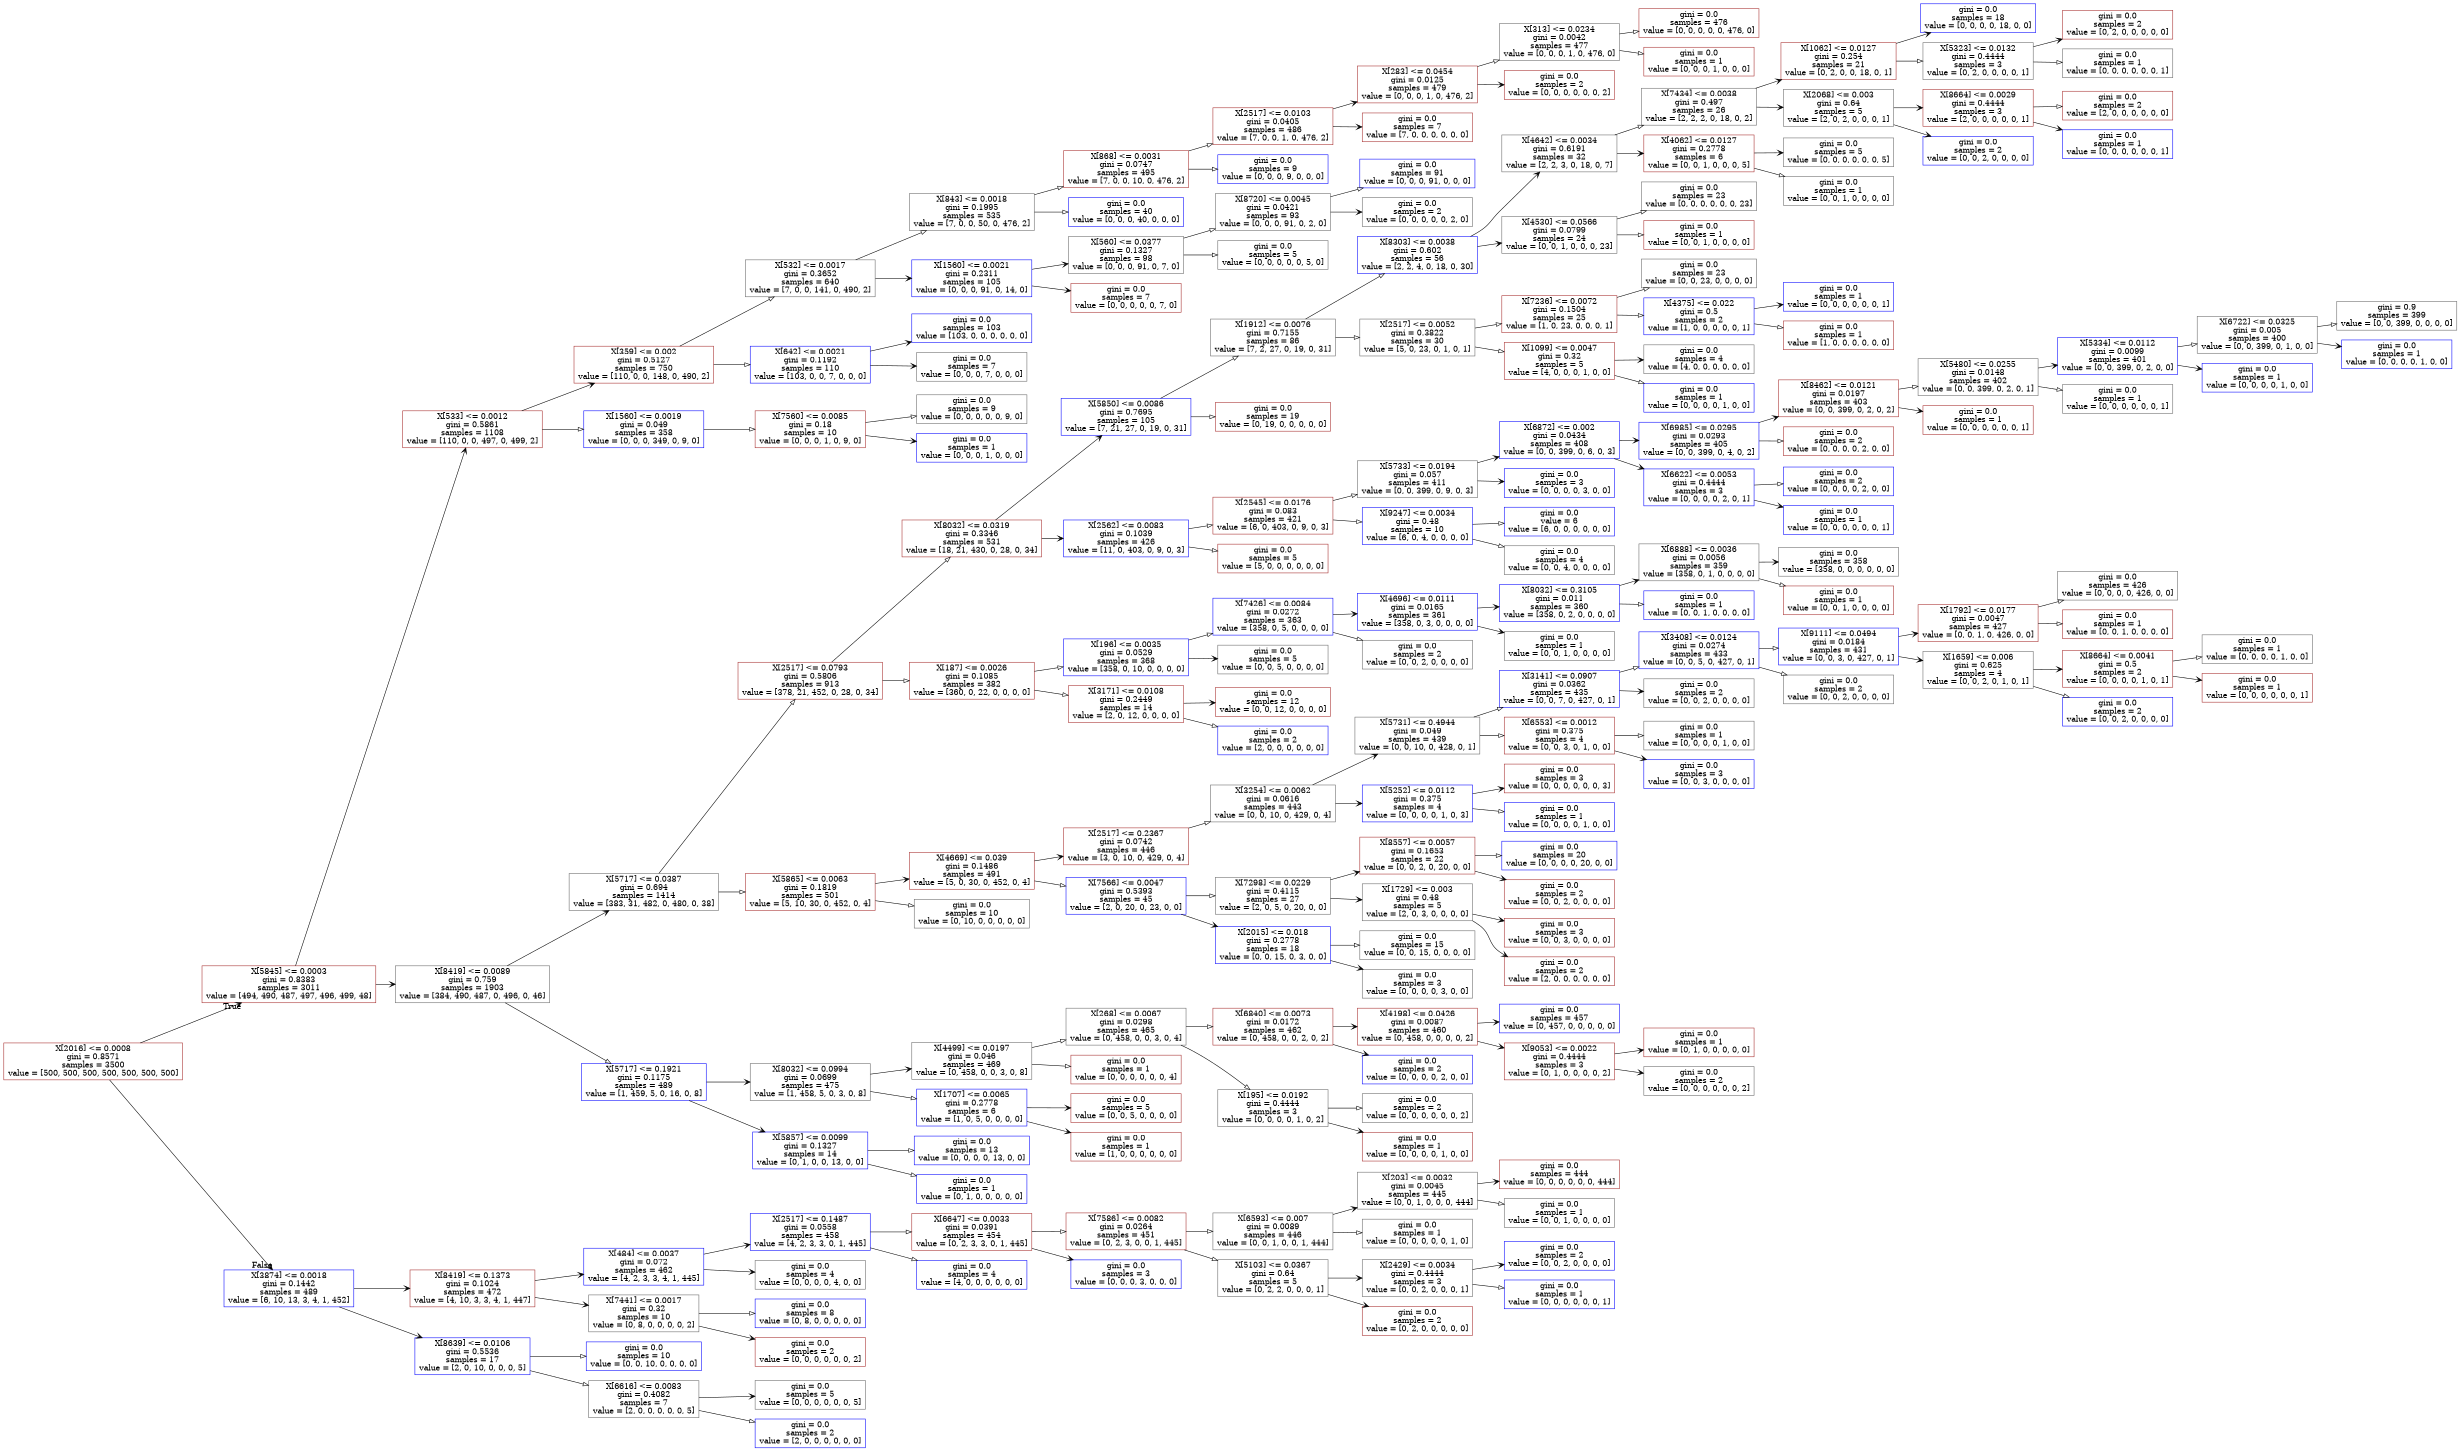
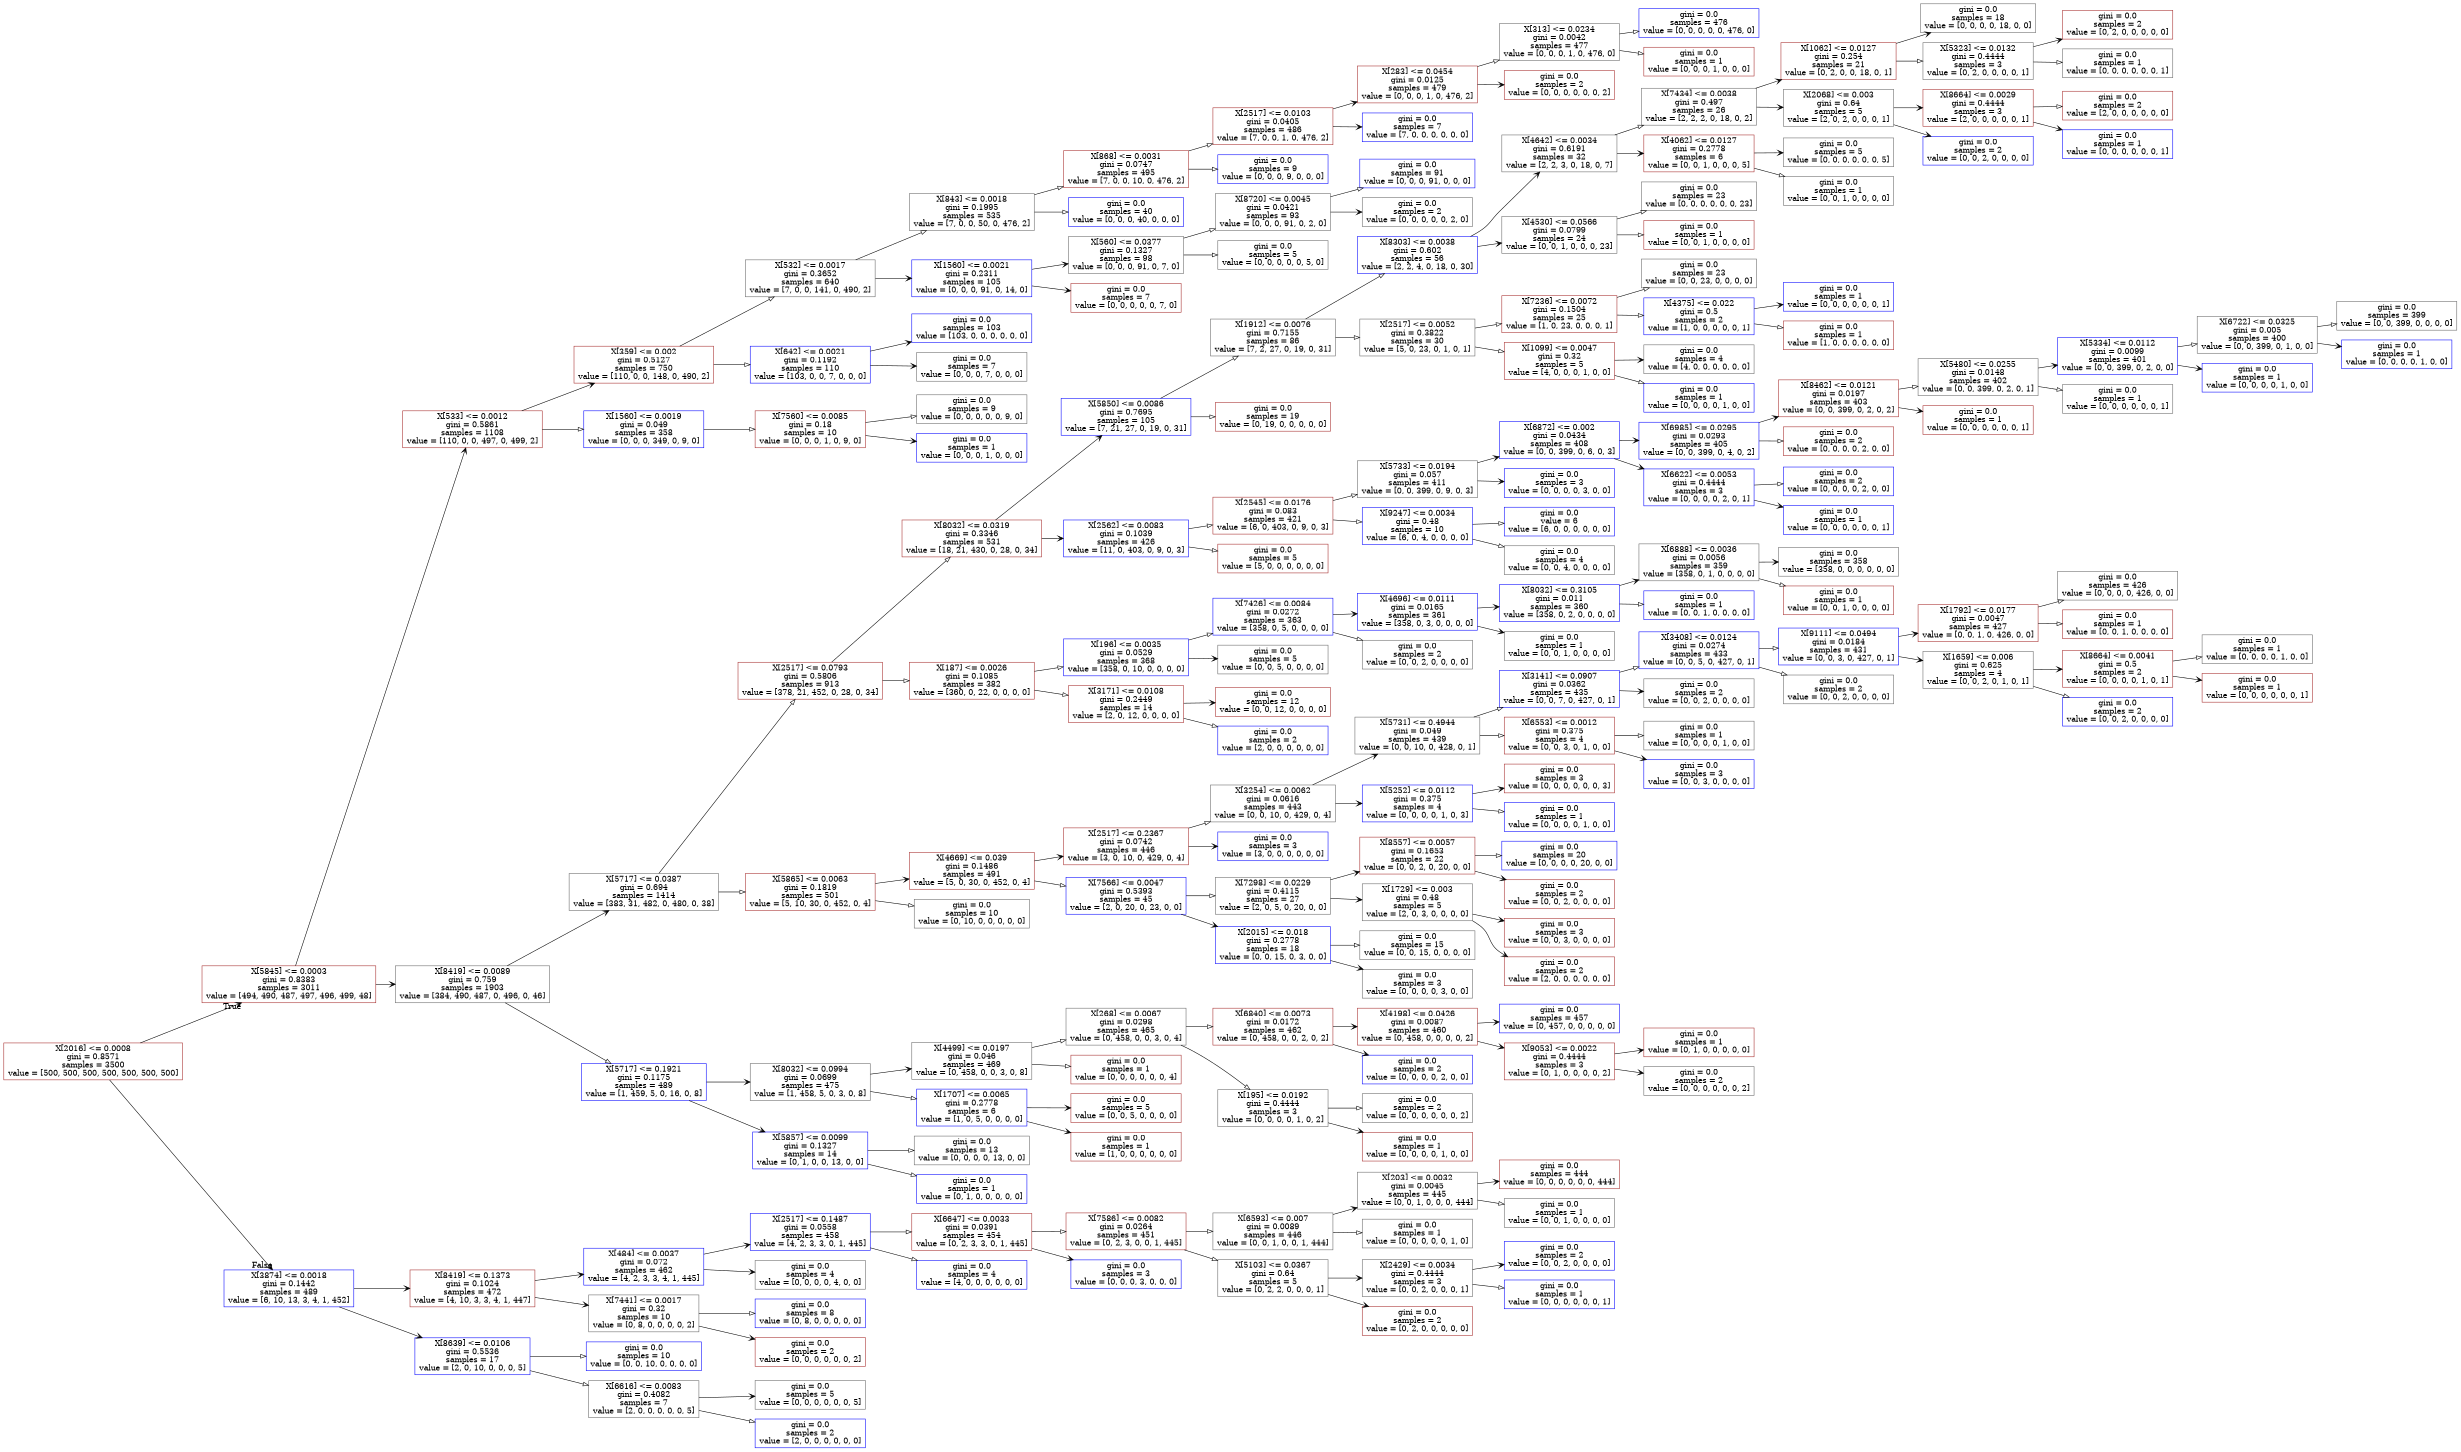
node "gini = 0.0 samples = 18 value = [0, 0, 0, 0, 18, 0, 0]": color blue -> gray40
node "gini = 0.0 samples = 476 value = [0, 0, 0, 0, 0, 476, 0]": color brown -> blue
node "gini = 0.0 samples = 7 value = [7, 0, 0, 0, 0, 0, 0]": color brown -> blue
node "gini = 0.9 samples = 399 value = [0, 0, 399, 0, 0, 0, 0]": label "gini = 0.9 samples = 399 value = [0, 0, 399, 0, 0, 0, 0]" -> "gini = 0.0 samples = 399 value = [0, 0, 399, 0, 0, 0, 0]"
node "gini = 0.0 samples = 3 value = [3, 0, 0, 0, 0, 0, 0]": added
node "gini = 0.0 samples = 13 value = [0, 0, 0, 0, 13, 0, 0]": color blue -> gray40
